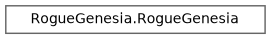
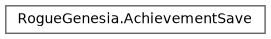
node "RogueGenesia.RogueGenesia": label "RogueGenesia.RogueGenesia" -> "RogueGenesia.AchievementSave"
